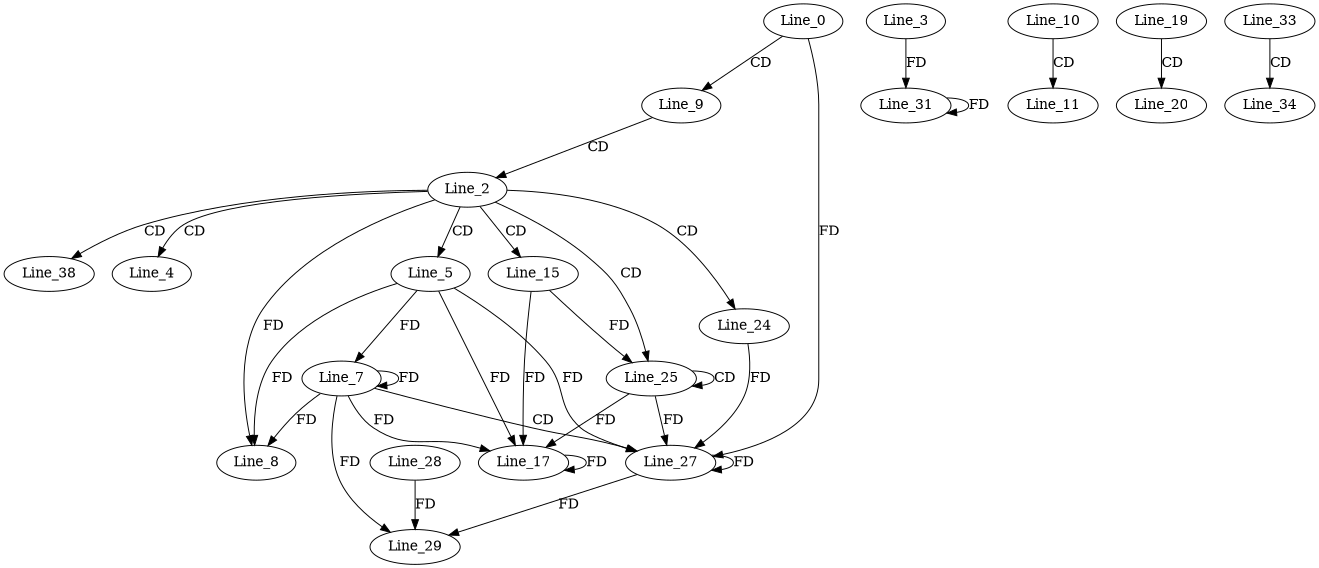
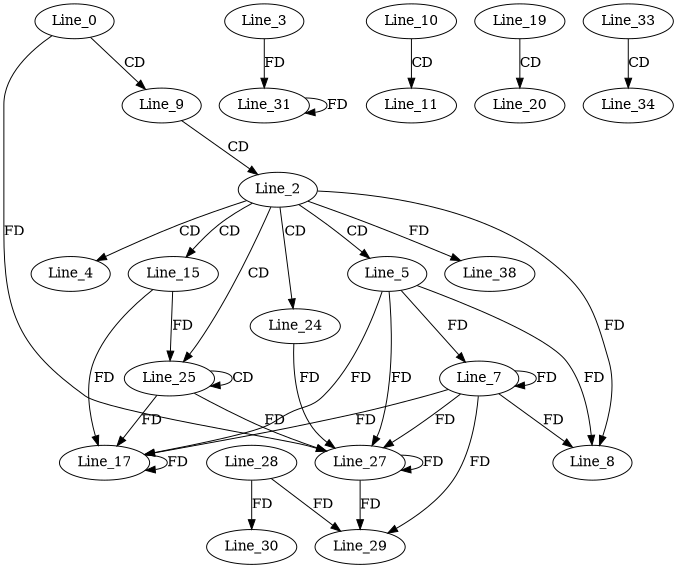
edge "Line_2" -> "Line_38": label "CD" -> "FD"
edge "Line_7" -> "Line_27": label "CD" -> "FD"
node "Line_30": added
